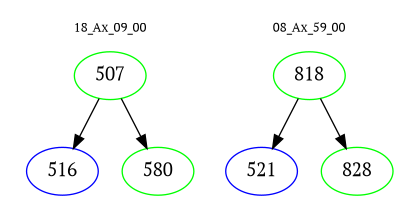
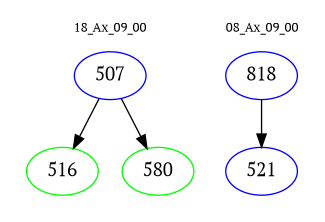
cluster "08_Ax_59_00": label "08_Ax_59_00" -> "08_Ax_09_00"
node "507": color green -> blue
node "818": color green -> blue
node "516": color blue -> green
node "828": removed
